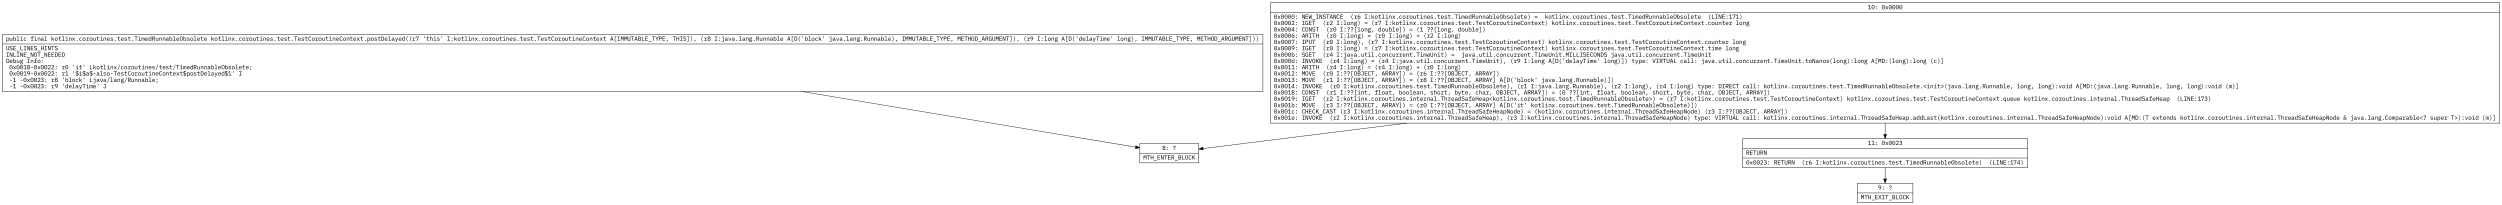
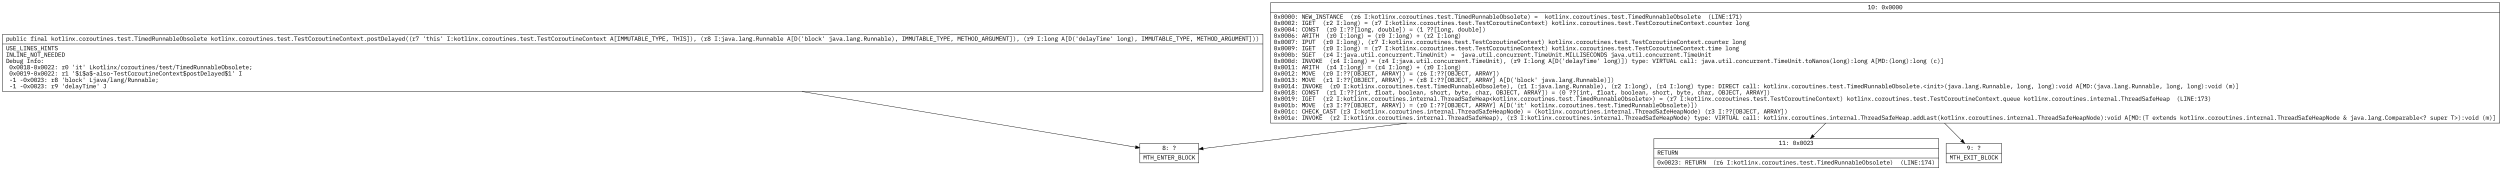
edge "11: 0x0023" -> "9: ?": now "10: 0x0000" -> "9: ?"
